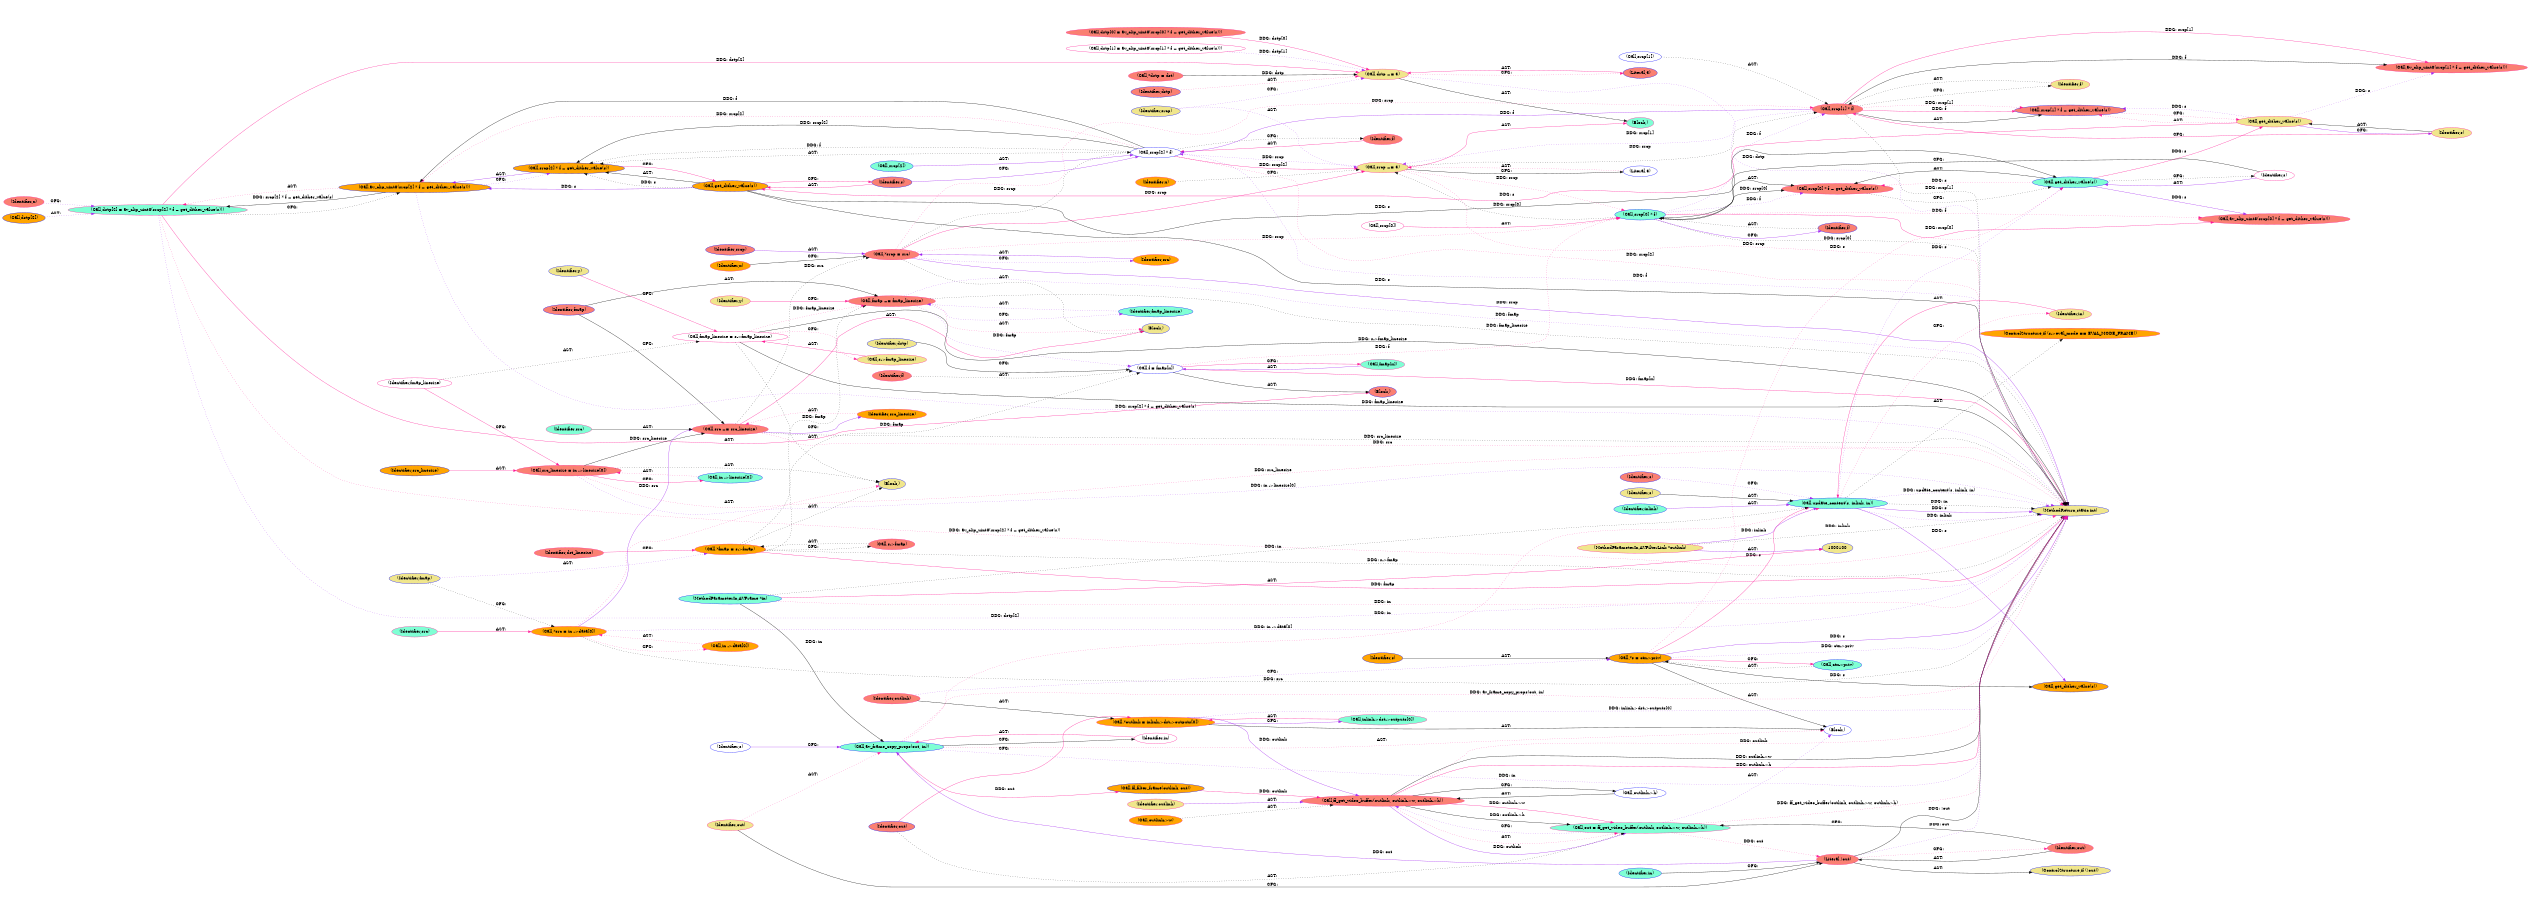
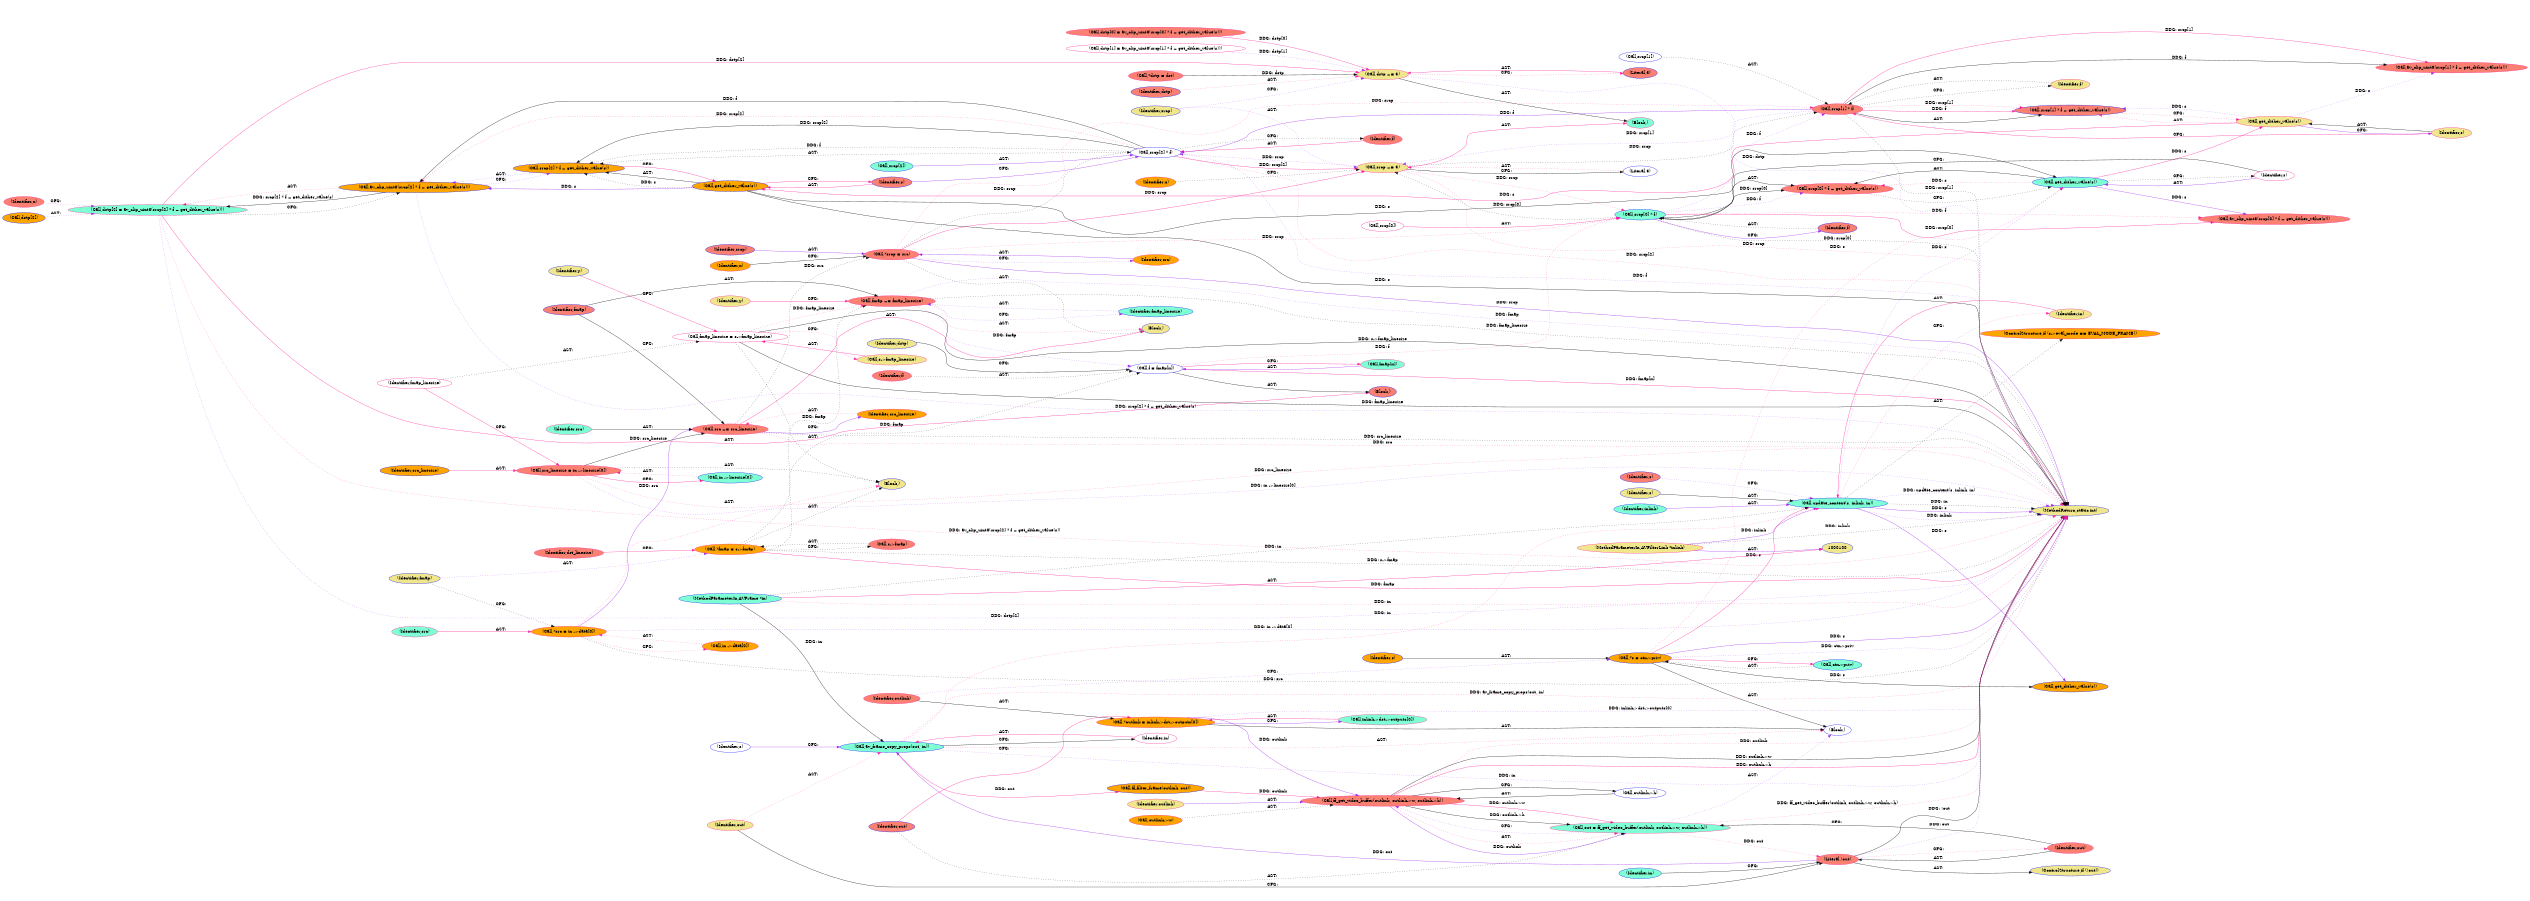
edge "(Call,srcp[2] * f + get_dither_value(s))" -> "(Call,av_clip_uint8(srcp[2] * f + get_dither_value(s)))": style solid -> dotted
node "(MethodParameterIn,AVFilterLink *outlink)": label "(MethodParameterIn,AVFilterLink *outlink)" -> "(MethodParameterIn,AVFilterLink *inlink)"
